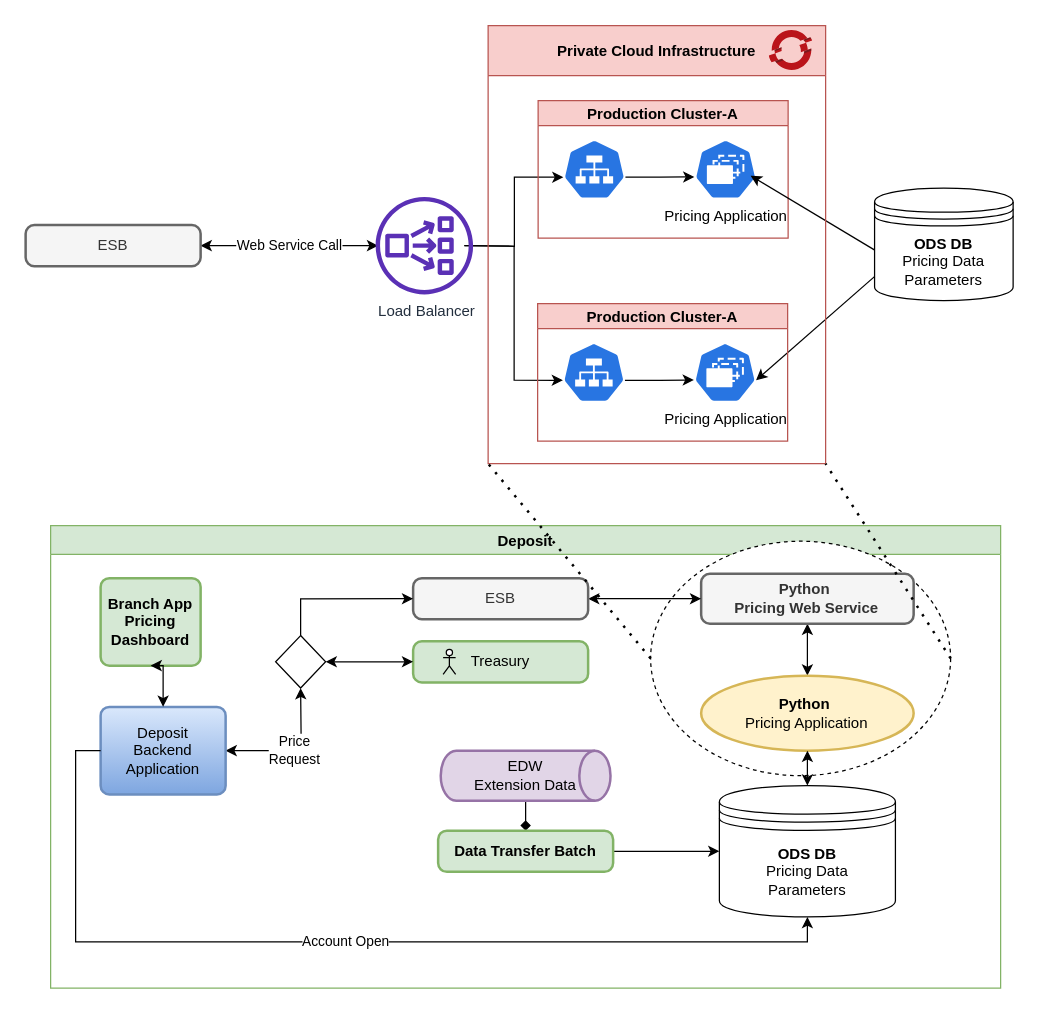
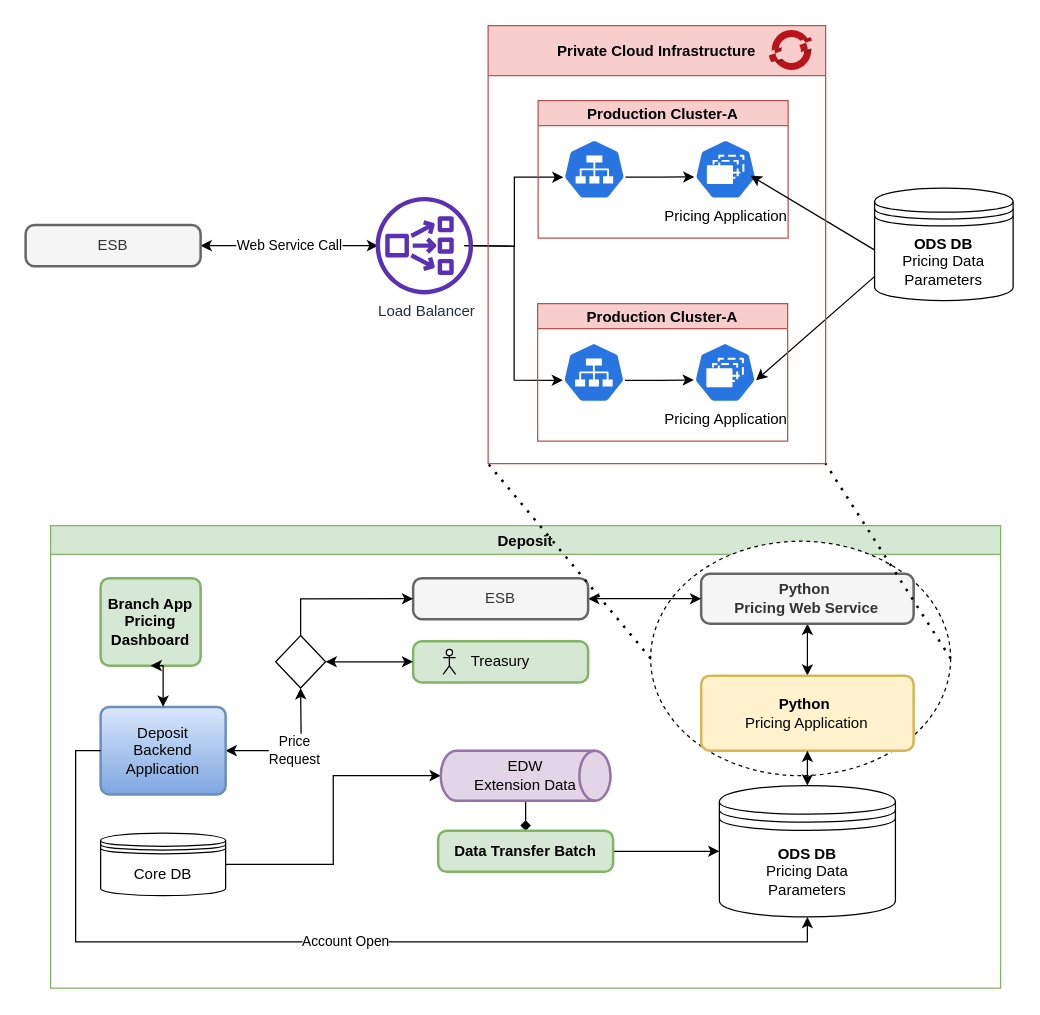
node "Python Pricing Application": shape ellipse -> rounded rectangle
edge "Core DB" -> "EDW Extension Data": added
node "Core DB": added
